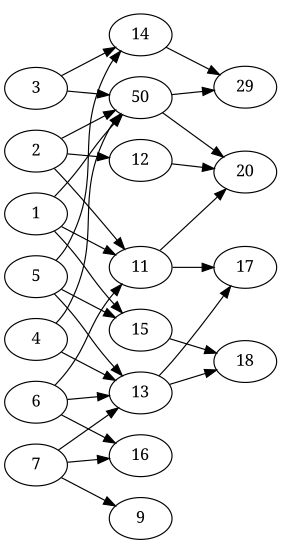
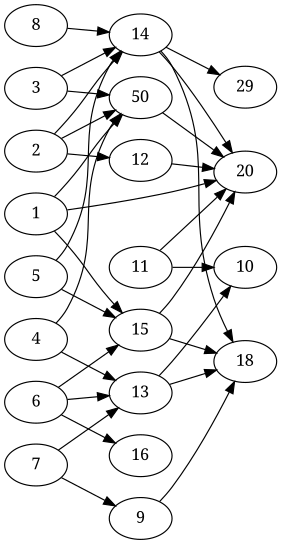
node "8": added
edge "50" -> "29": removed
edge "14" -> "20": added
edge "2" -> "11": now "2" -> "14"
edge "14" -> "18": added
edge "1" -> "11": now "1" -> "20"
node "17": label "17" -> "10"
edge "15" -> "20": added
edge "5" -> "13": removed
edge "6" -> "11": now "6" -> "15"
edge "9" -> "18": added
edge "7" -> "16": removed
